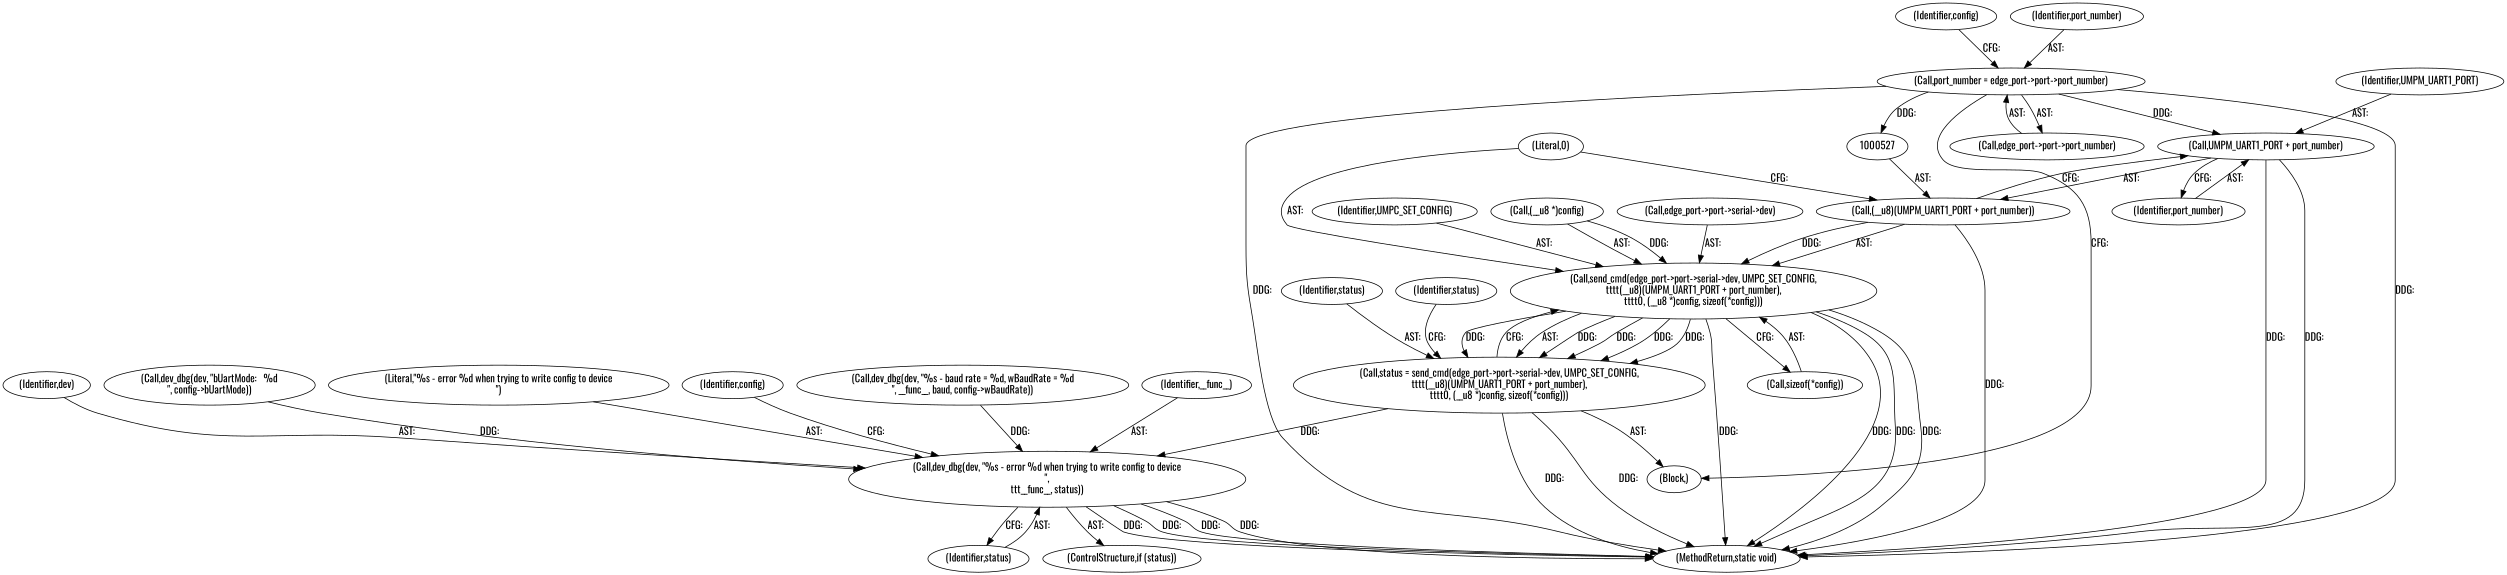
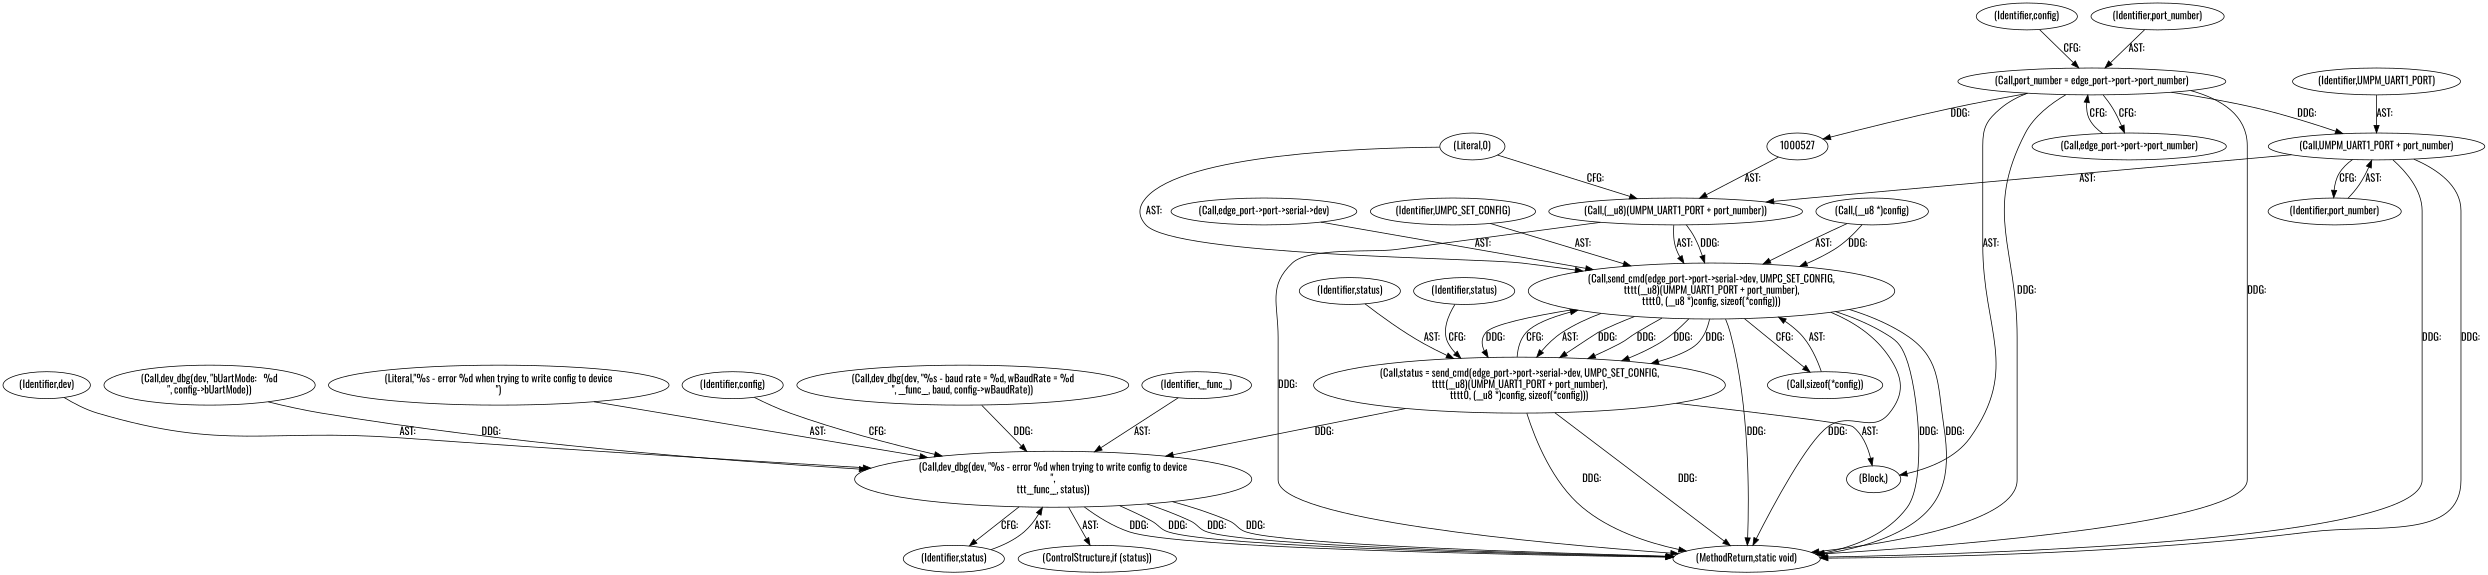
edge "(Call,edge_port->port->port_number)" -> "(Call,port_number = edge_port->port->port_number)": label "AST: " -> "CFG: "
edge "(Call,port_number = edge_port->port->port_number)" -> "(Call,edge_port->port->port_number)": label "AST: " -> "CFG: "
edge "(Call,(__u8)(UMPM_UART1_PORT + port_number))" -> "(Call,UMPM_UART1_PORT + port_number)": removed, label "CFG:"
edge "(Call,port_number = edge_port->port->port_number)" -> "(Block,)": label "CFG: " -> "AST: "
